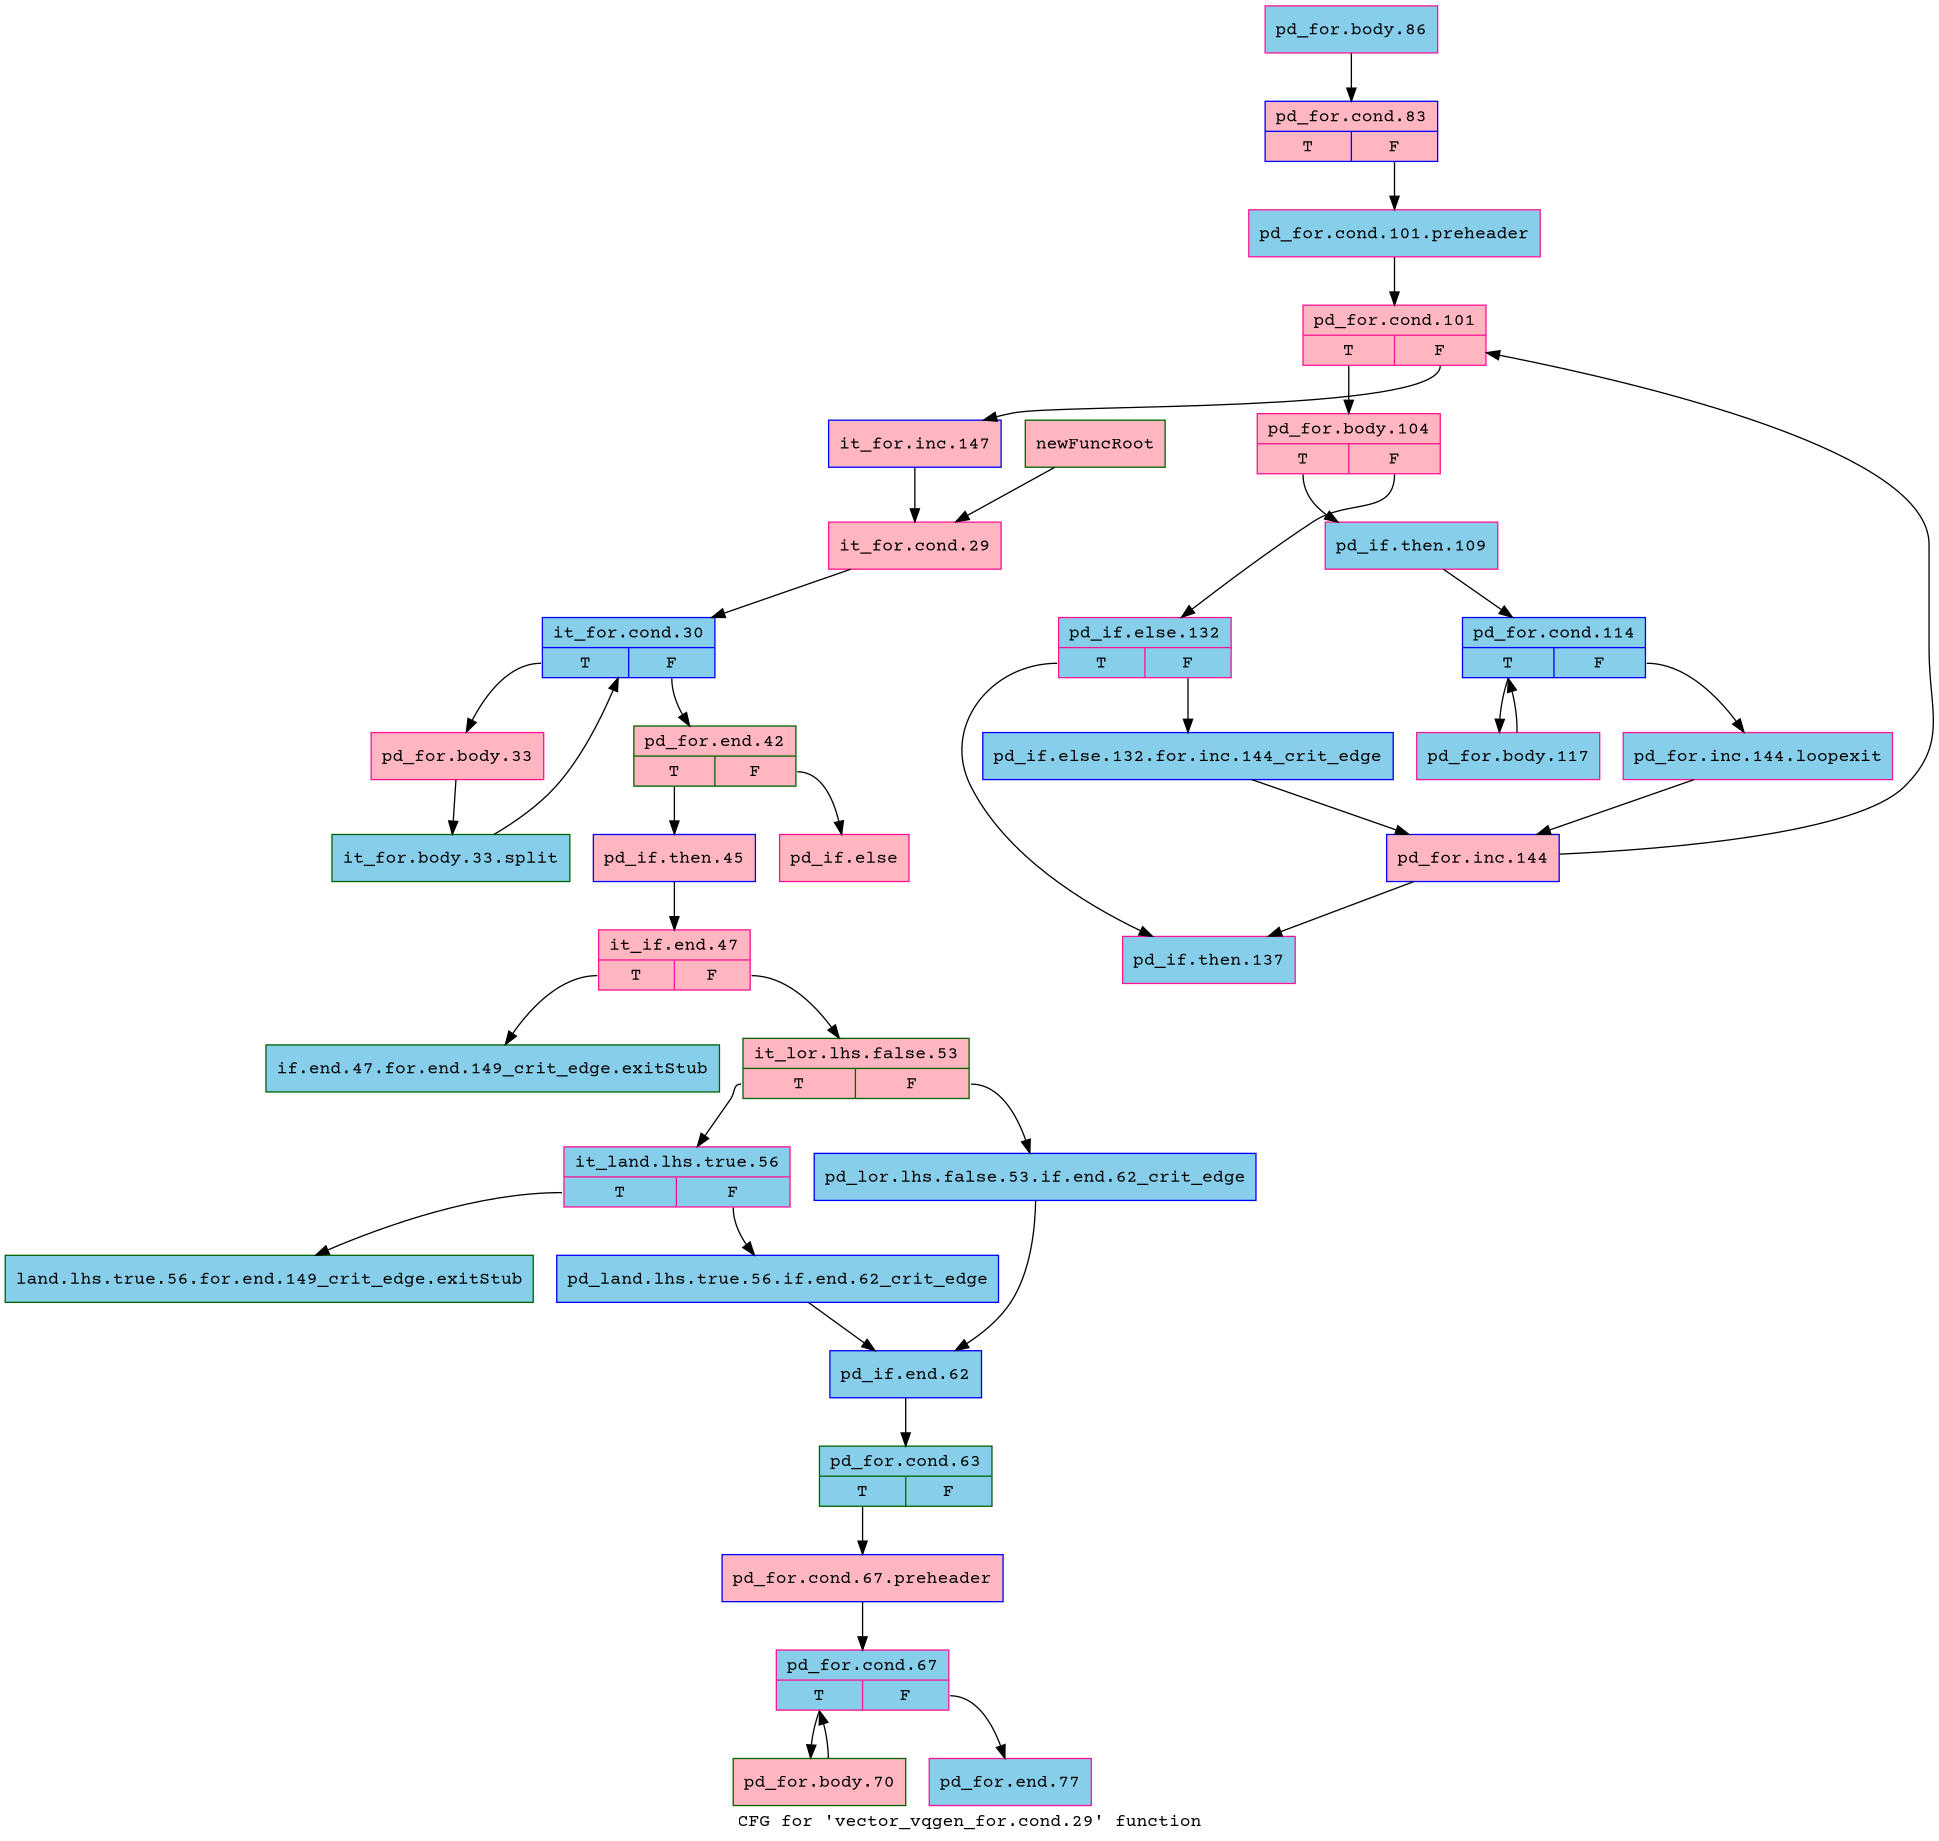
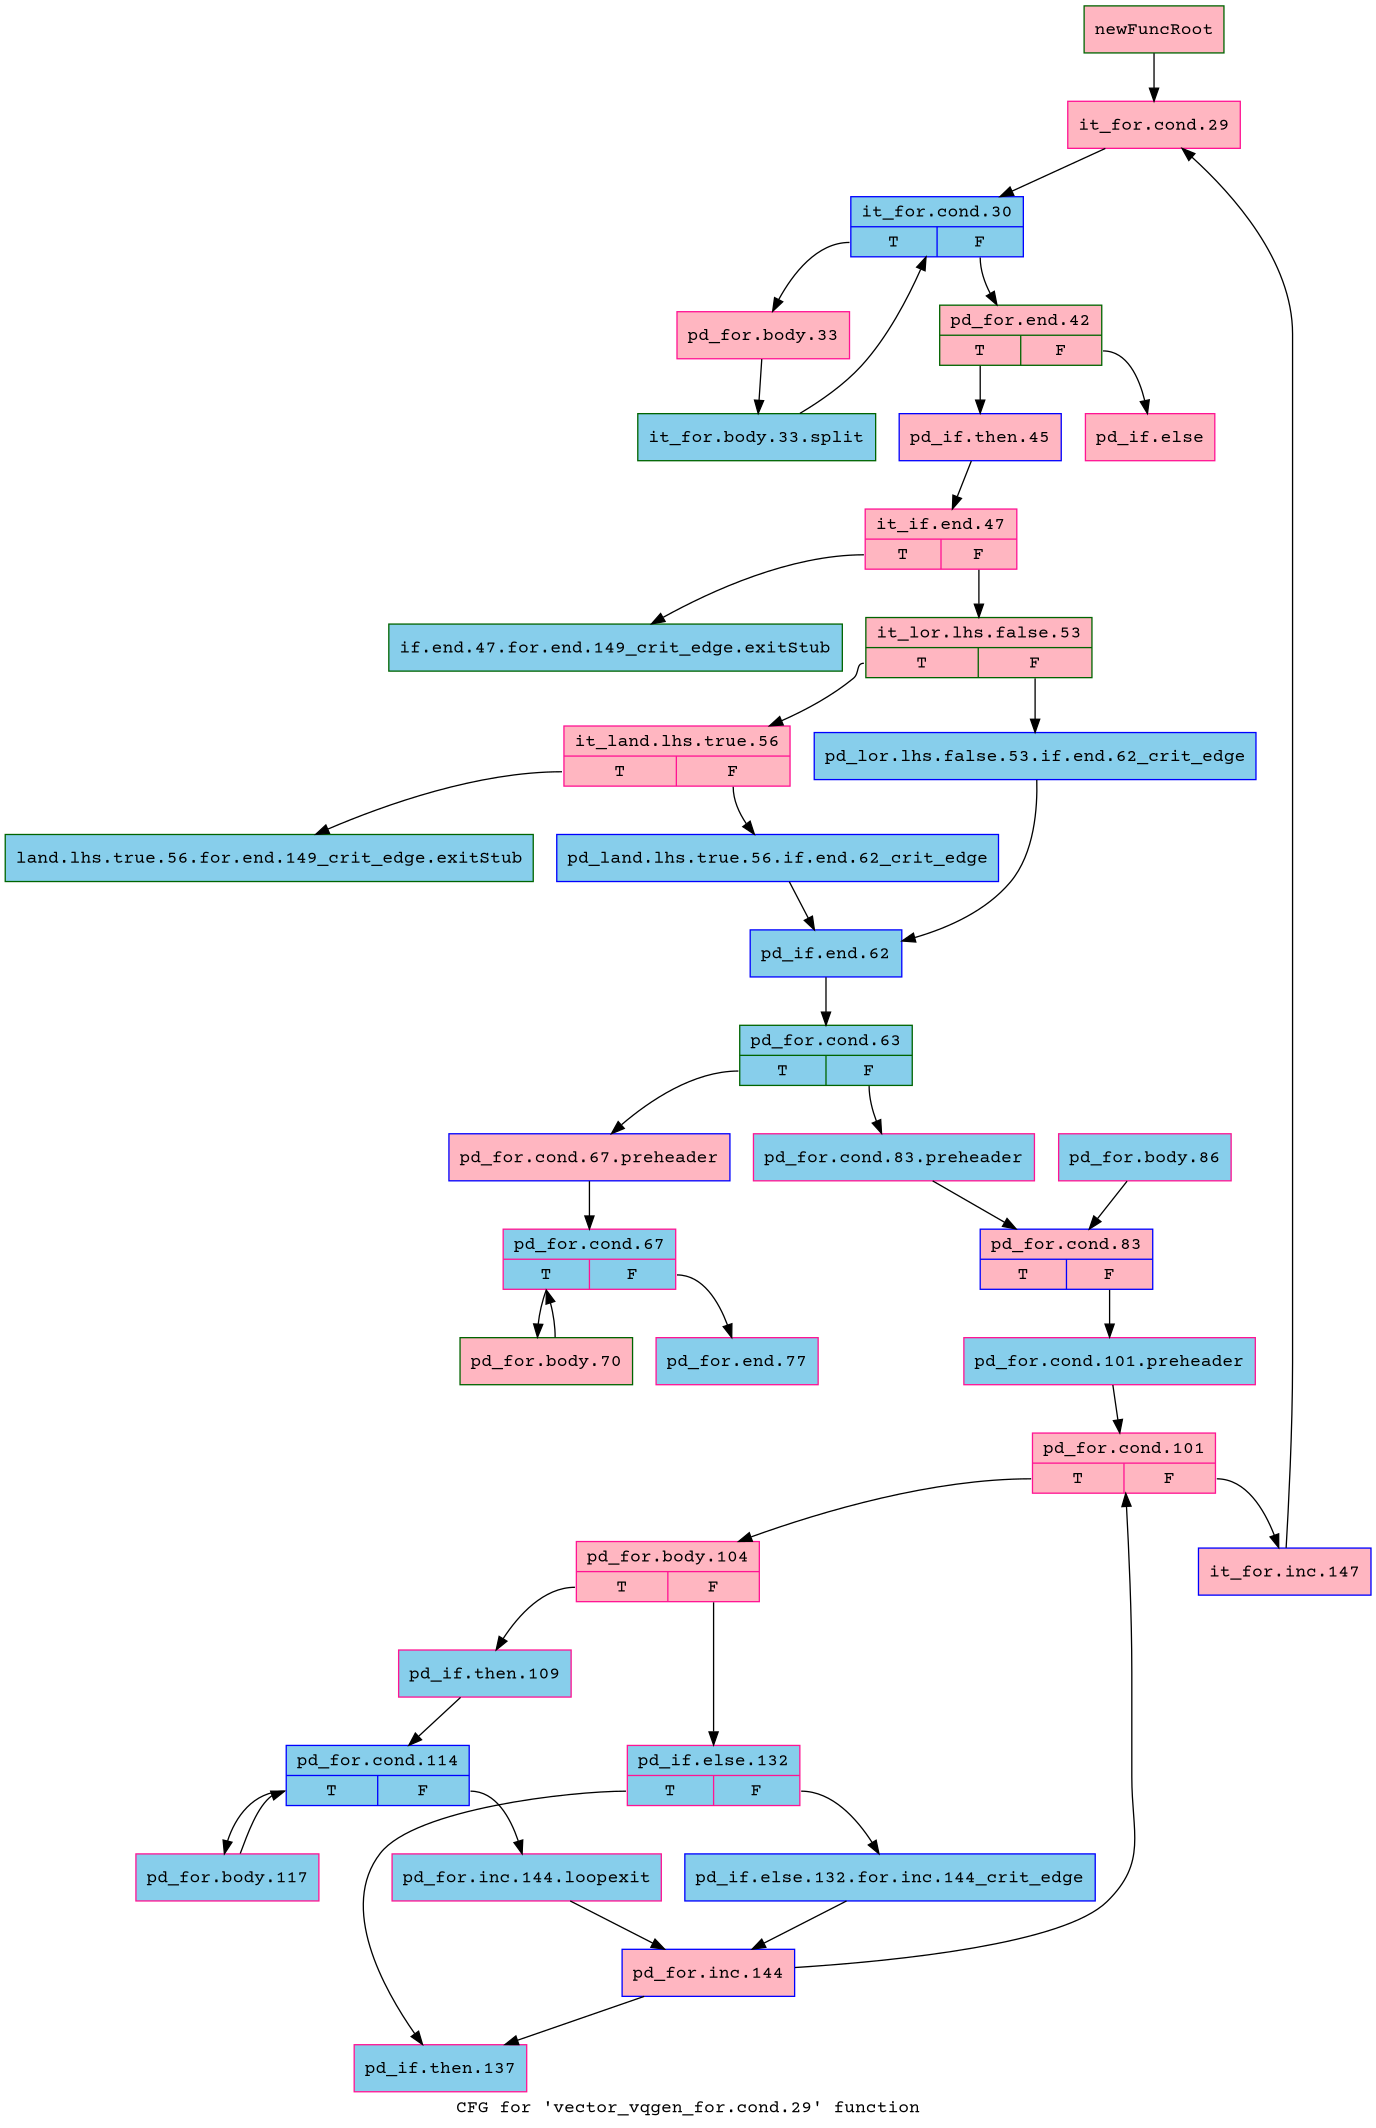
node "pd_for.cond.83.preheader": added
node "it_land.lhs.true.56": fillcolor skyblue -> lightpink
